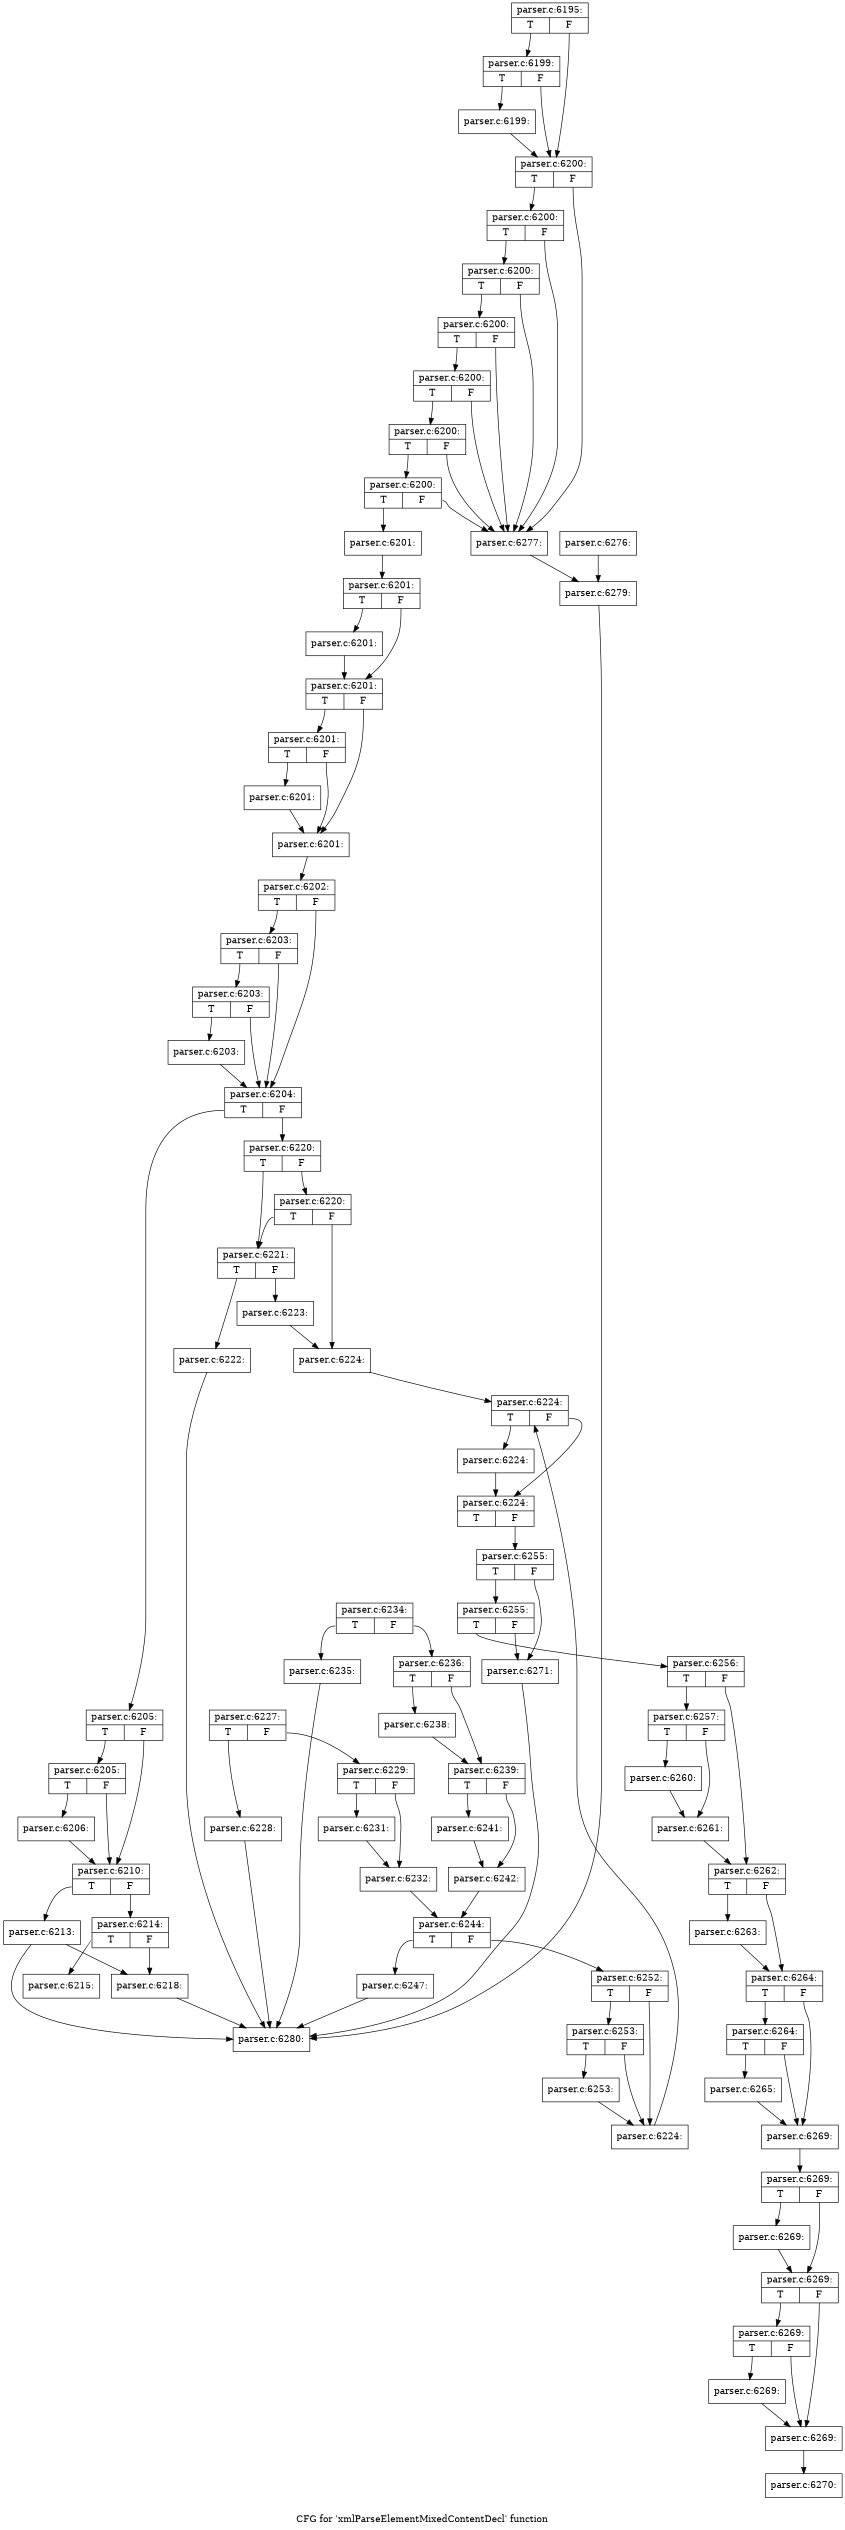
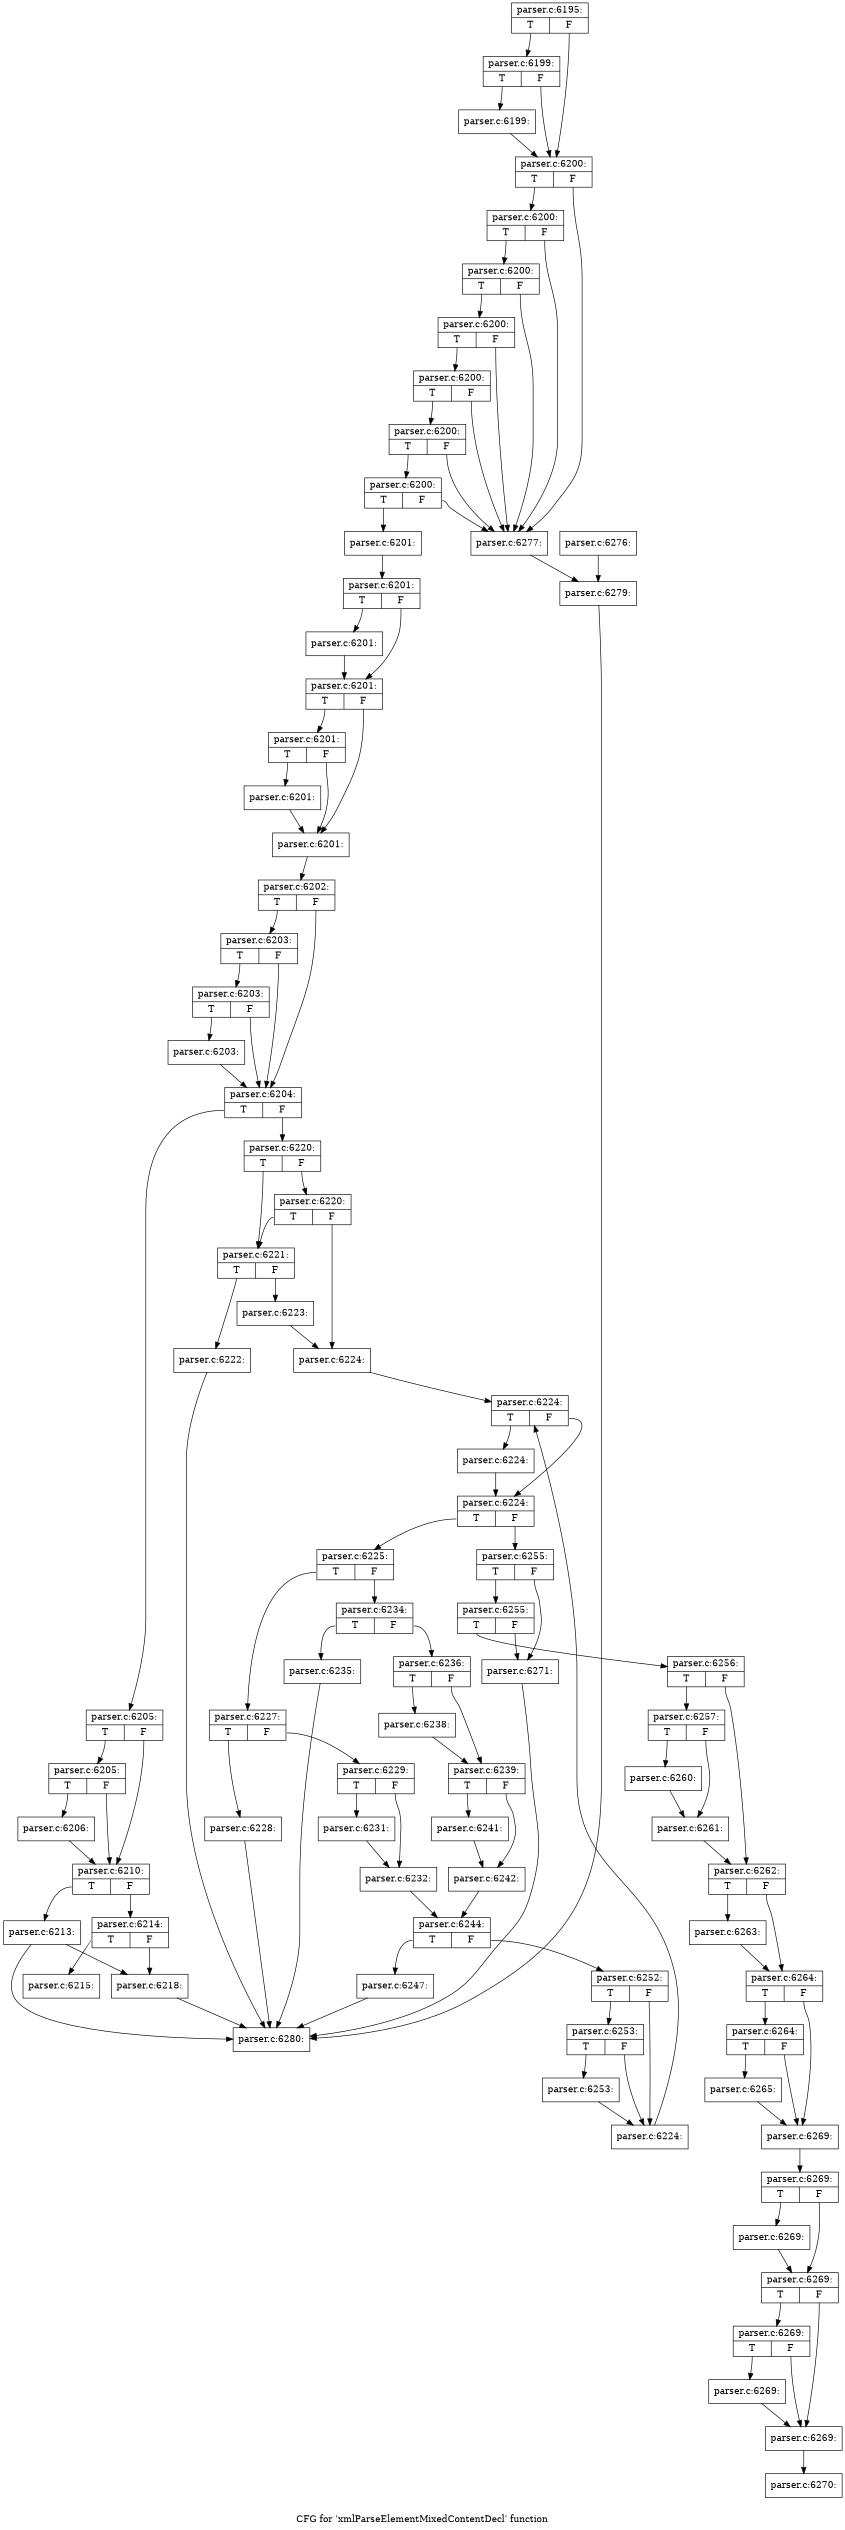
node "parser.c:6225:": added
